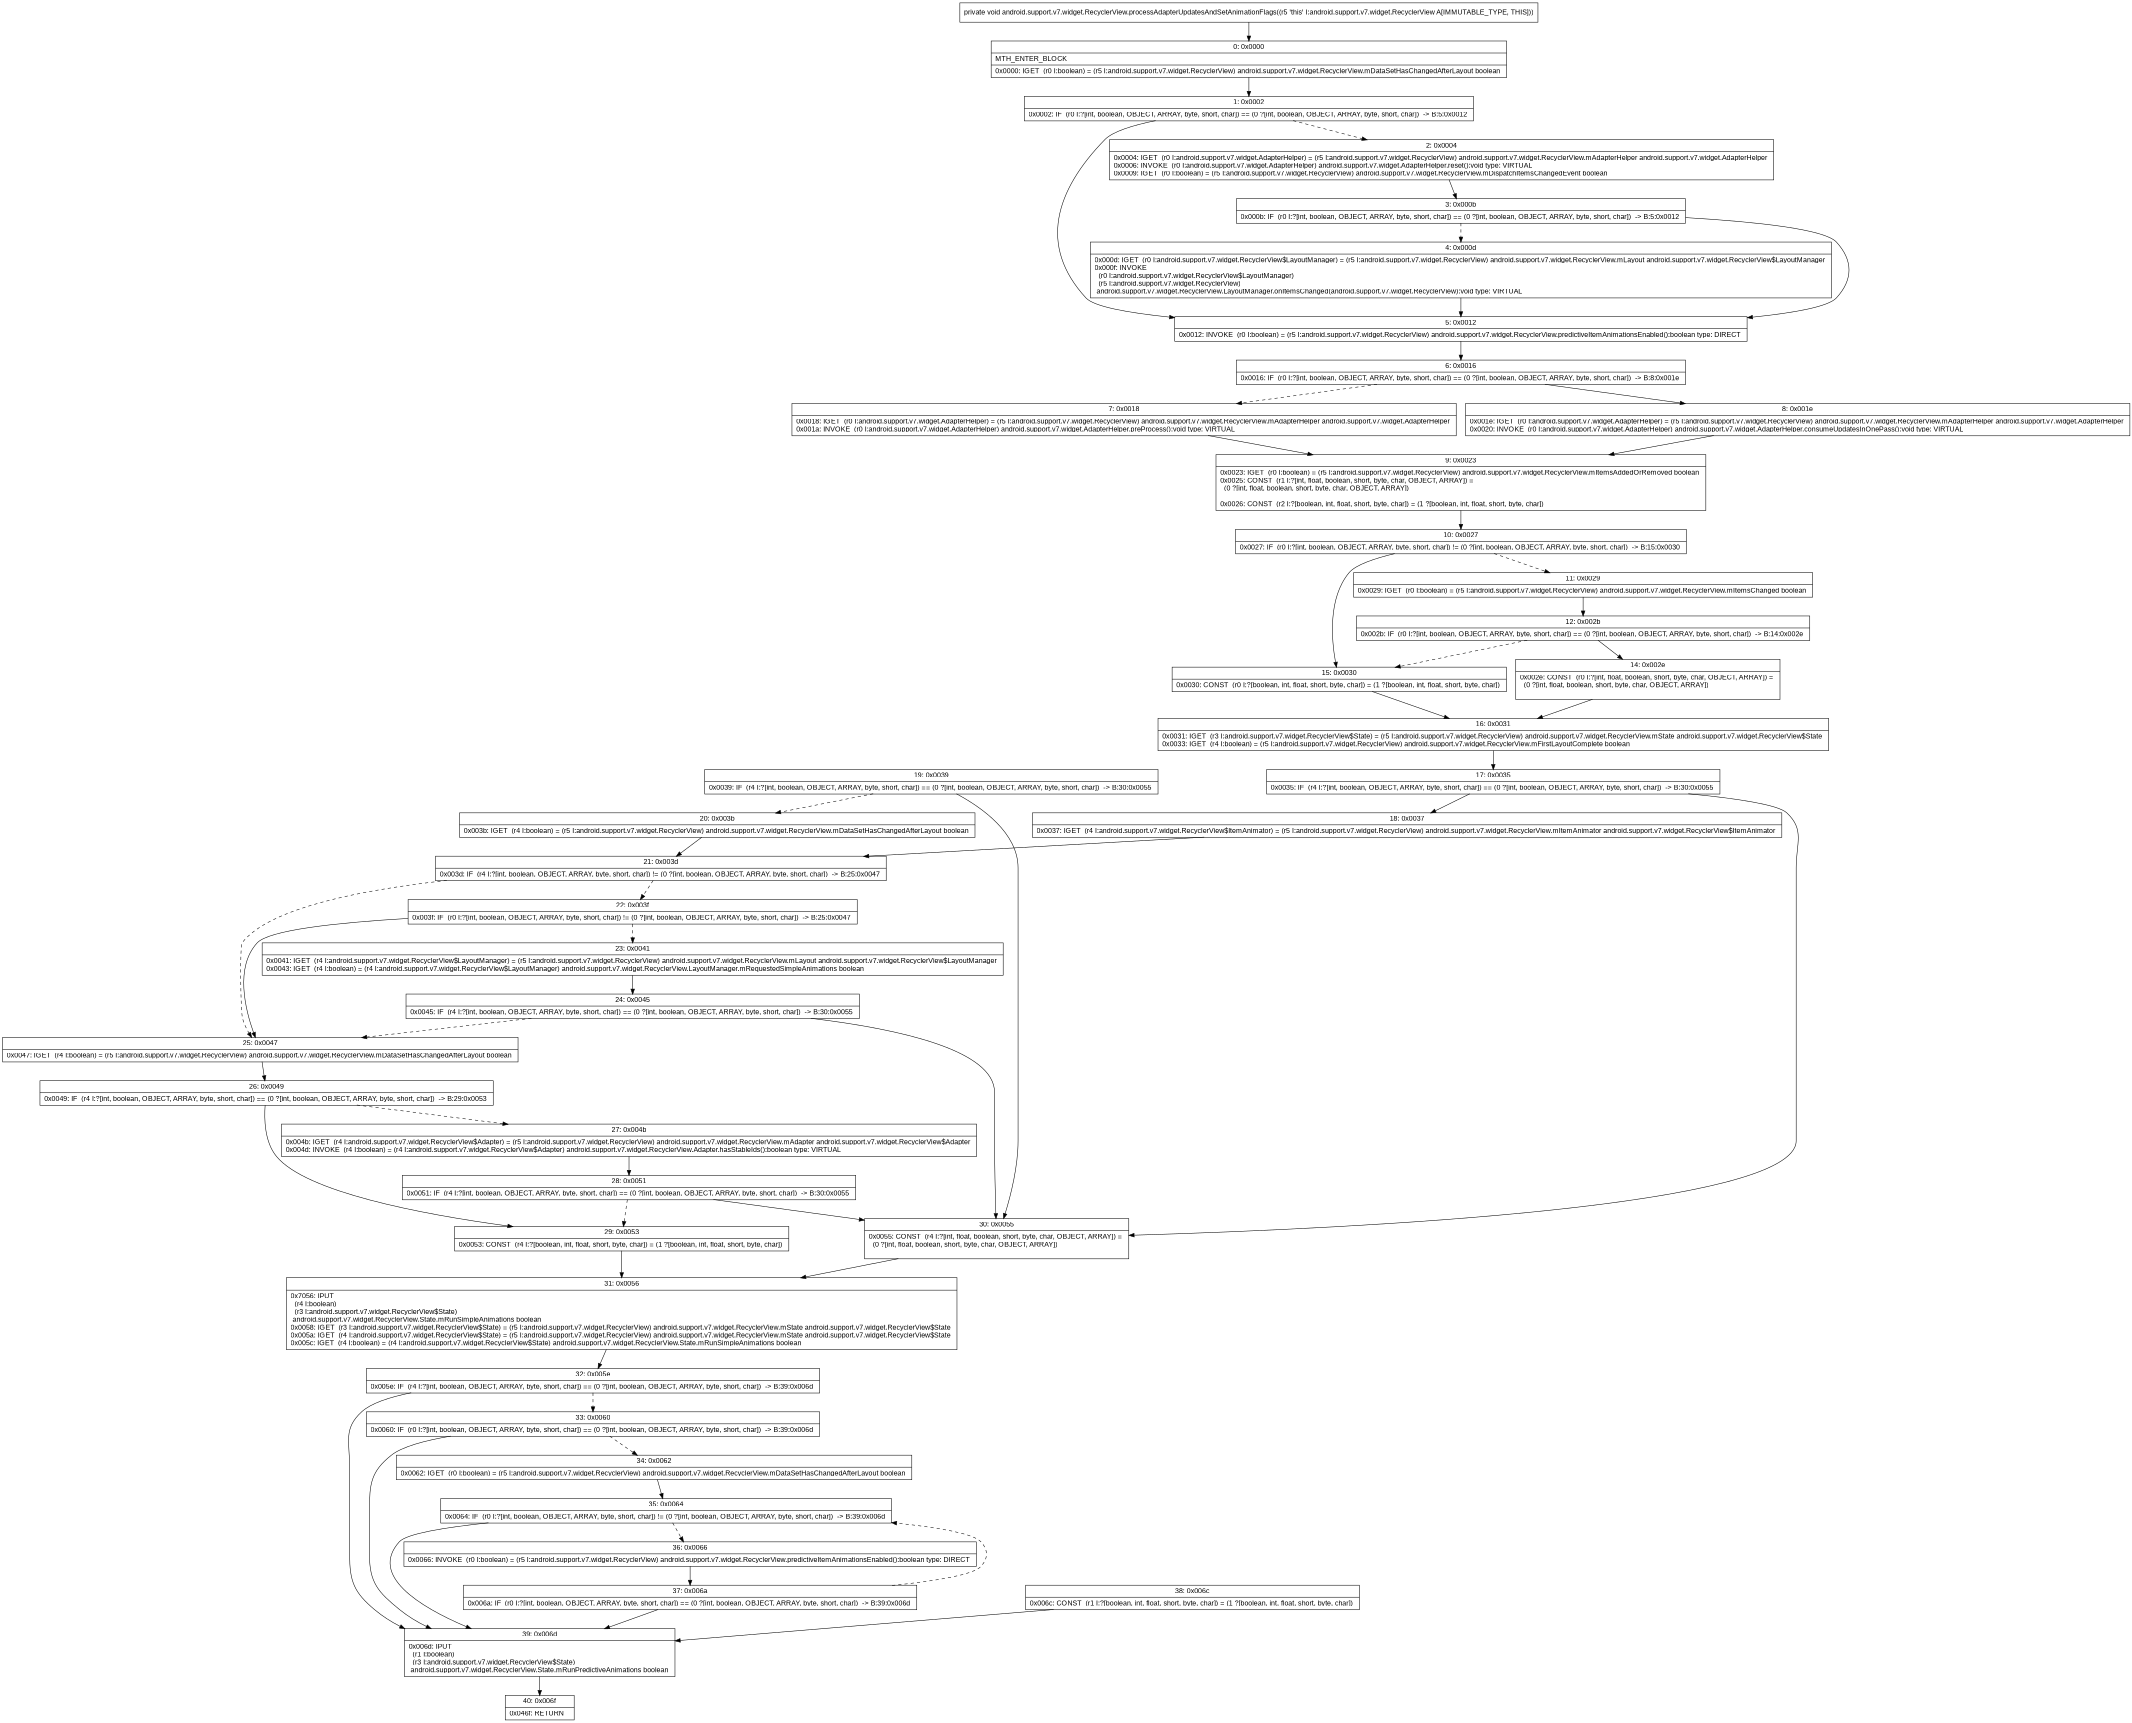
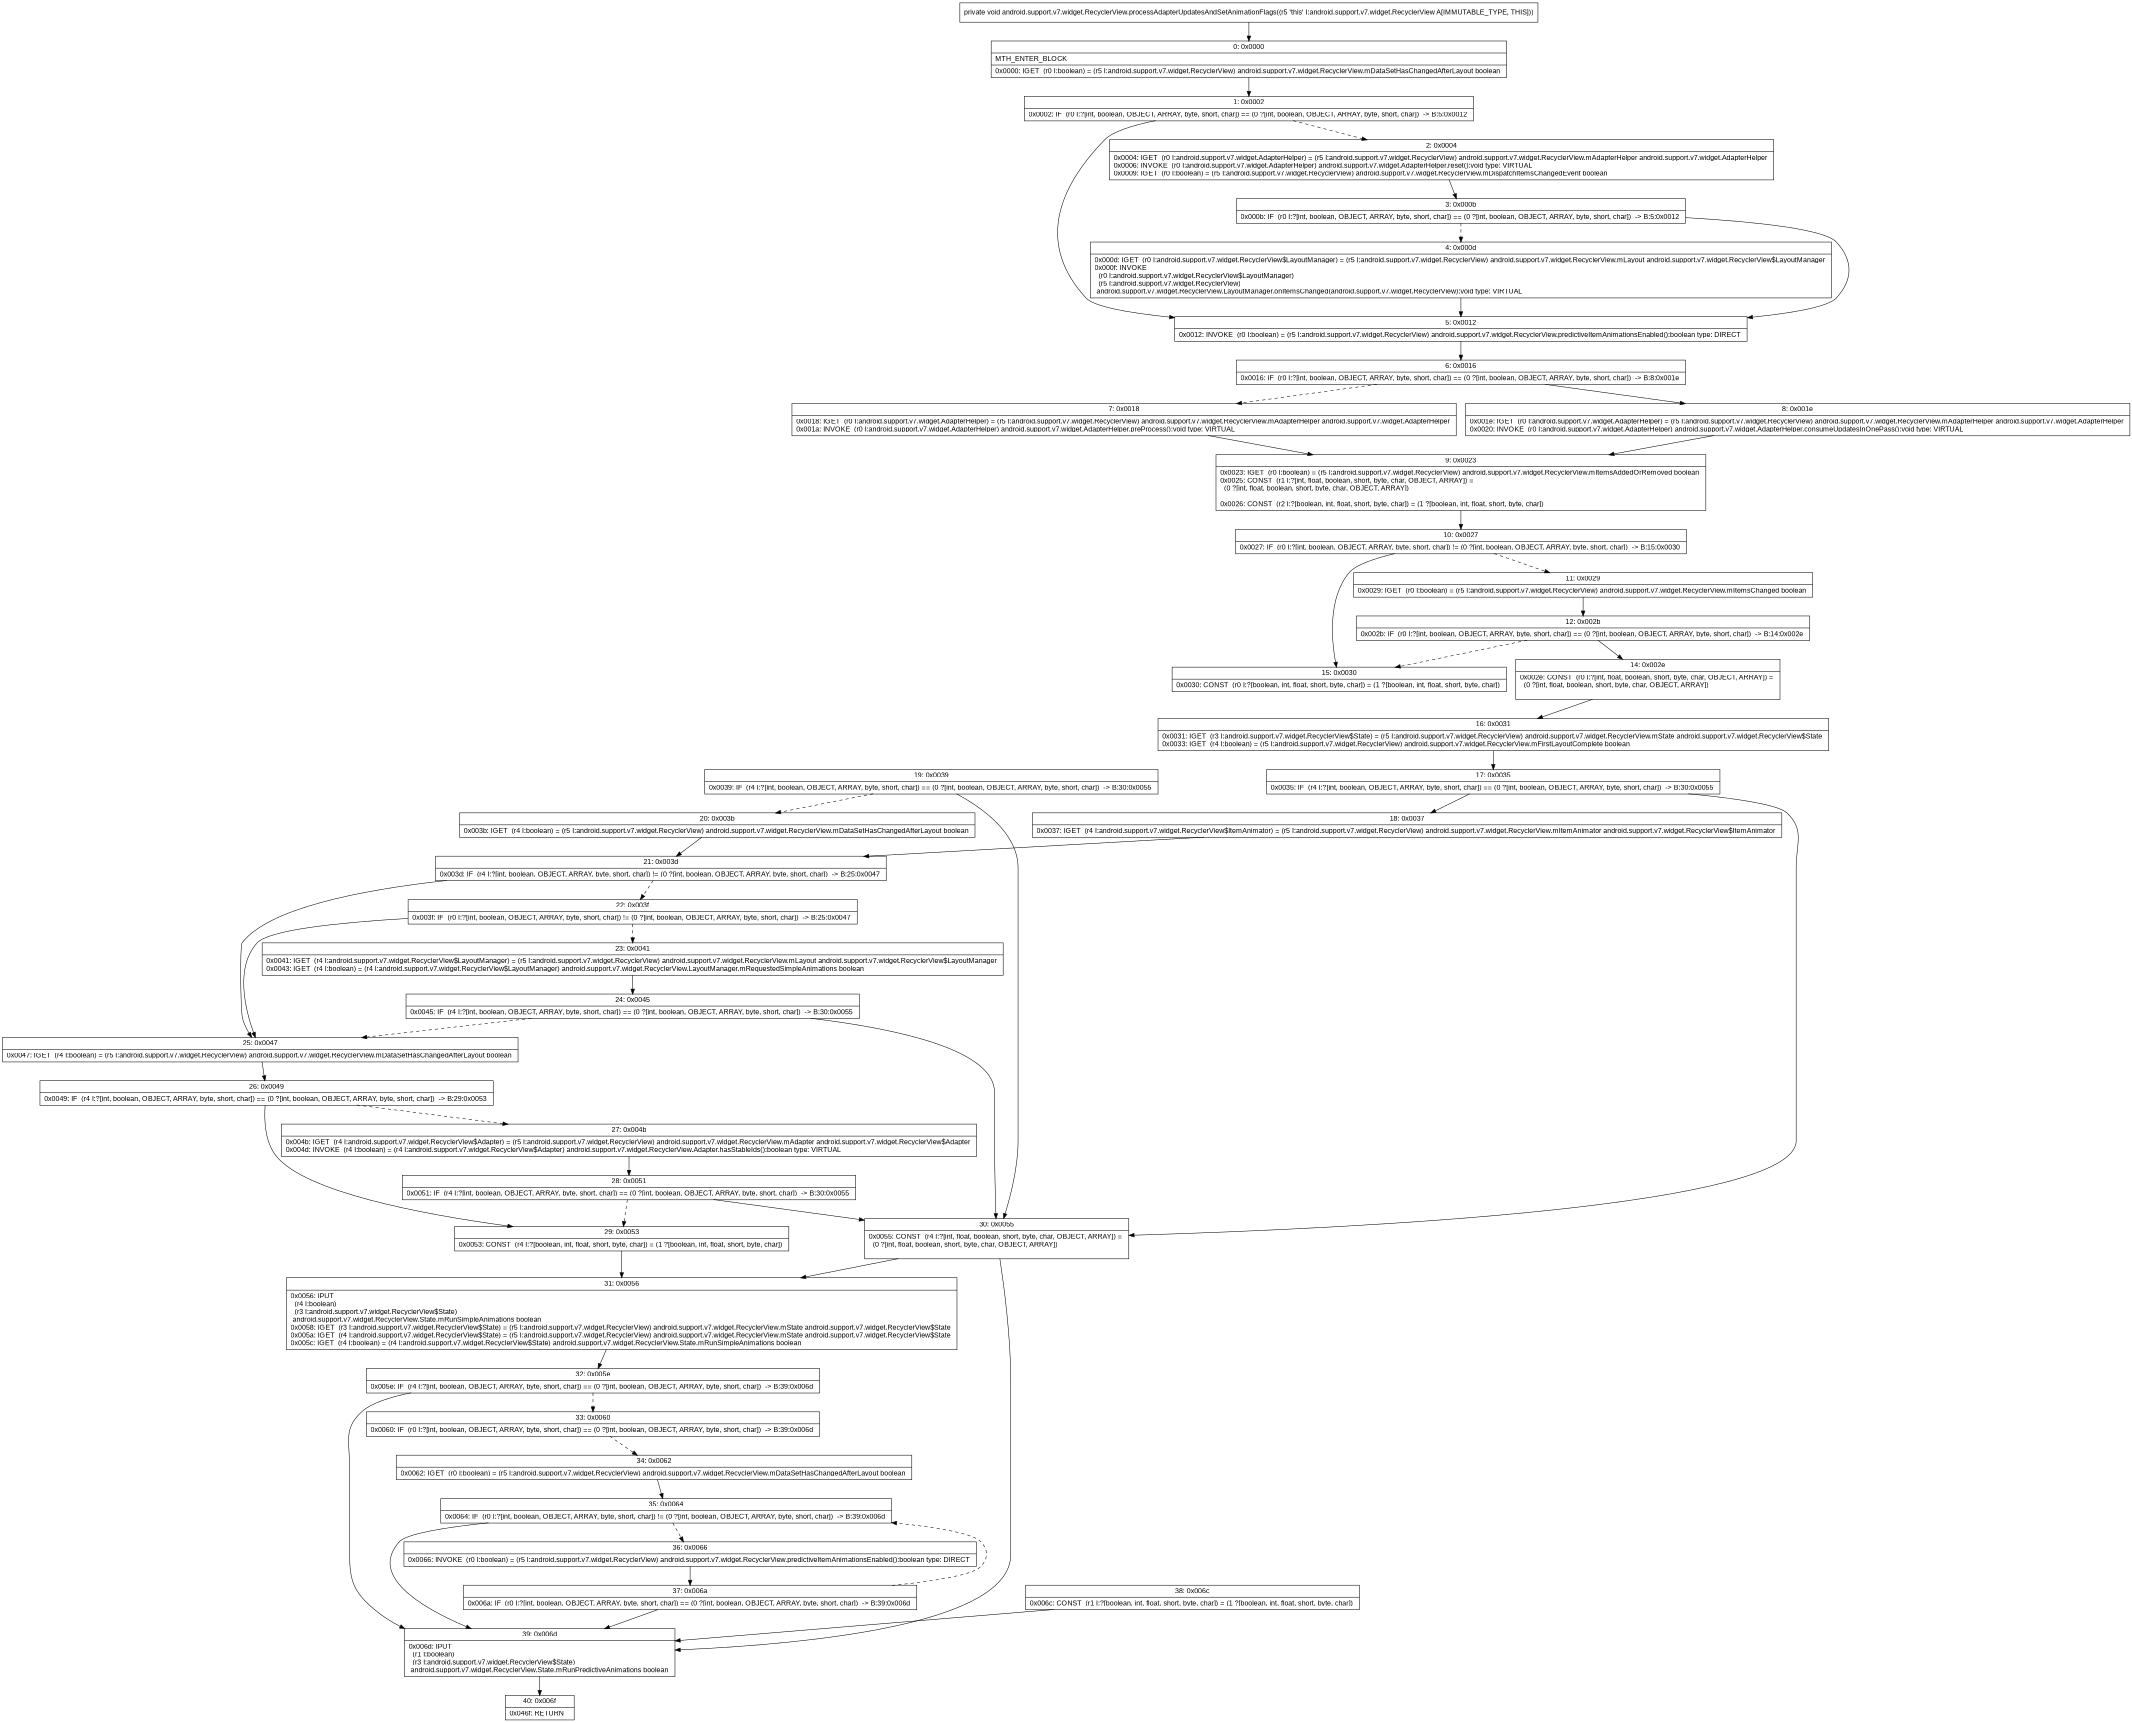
edge "15: 0x0030" -> "16: 0x0031": removed
edge "21: 0x003d" -> "25: 0x0047": style dashed -> solid
node "31: 0x0056": text "0x7056: IPUT" -> "0x0056: IPUT"
edge "33: 0x0060" -> "39: 0x006d": now "30: 0x0055" -> "39: 0x006d"
